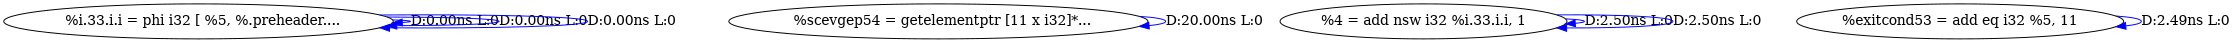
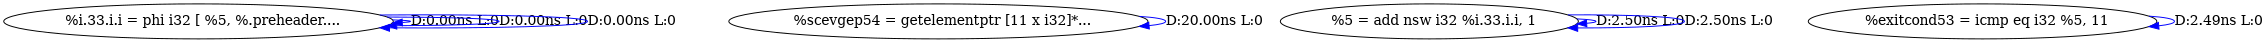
node "%4 = add nsw i32 %i.33.i.i, 1": label "%4 = add nsw i32 %i.33.i.i, 1" -> "%5 = add nsw i32 %i.33.i.i, 1"
node "%exitcond53 = add eq i32 %5, 11": label "%exitcond53 = add eq i32 %5, 11" -> "%exitcond53 = icmp eq i32 %5, 11"
